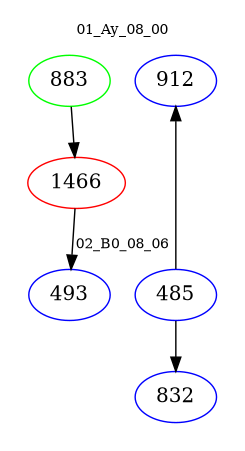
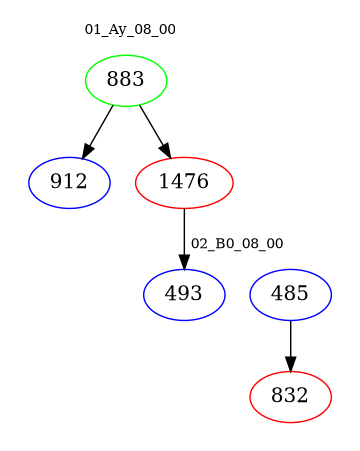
node "1466": label "1466" -> "1476"
edge "485" -> "912": now "883" -> "912"
cluster "02_B0_08_06": label "02_B0_08_06" -> "02_B0_08_00"
node "832": color blue -> red
